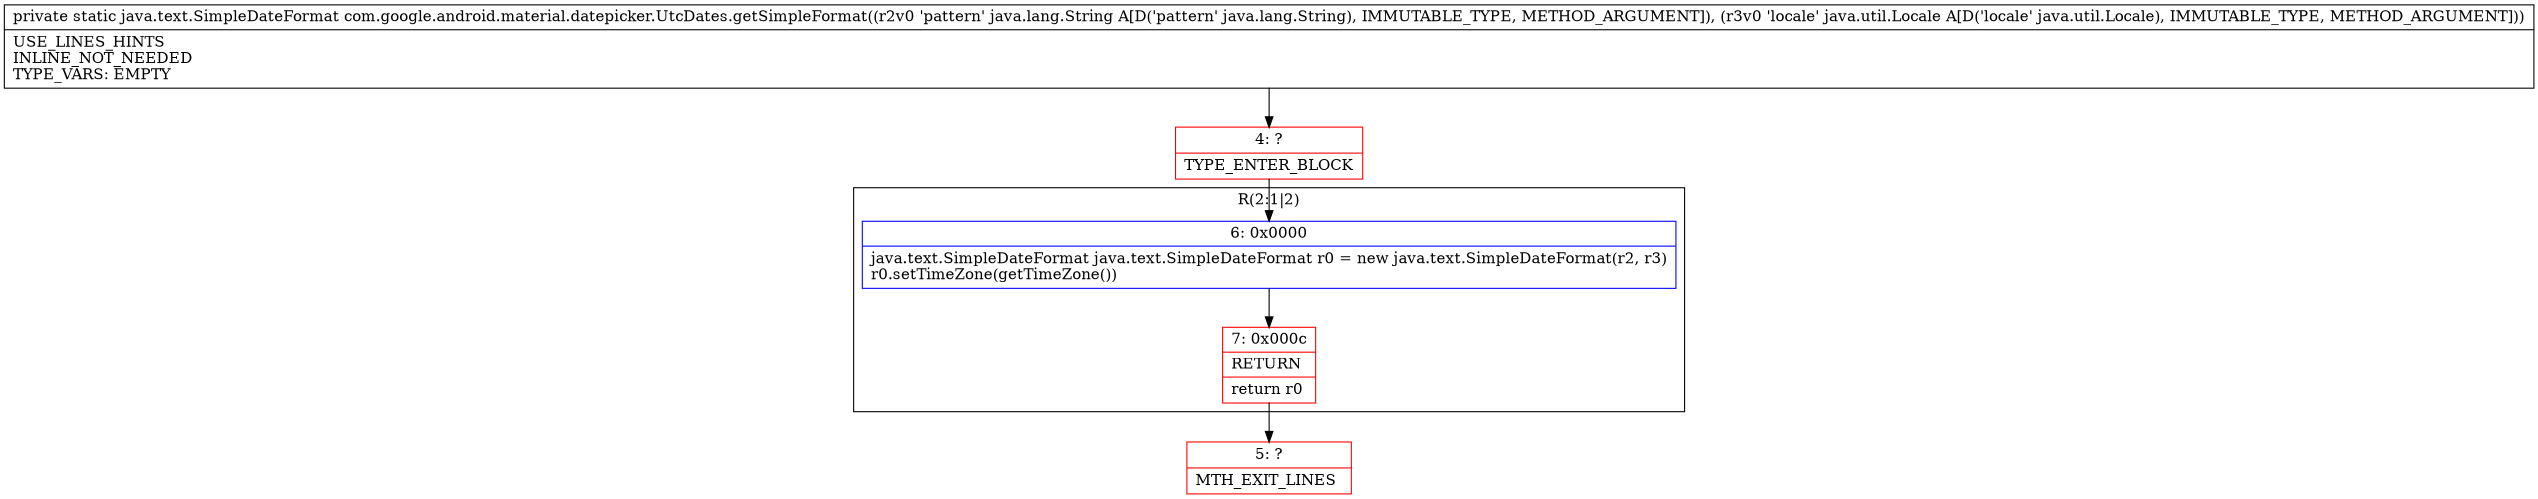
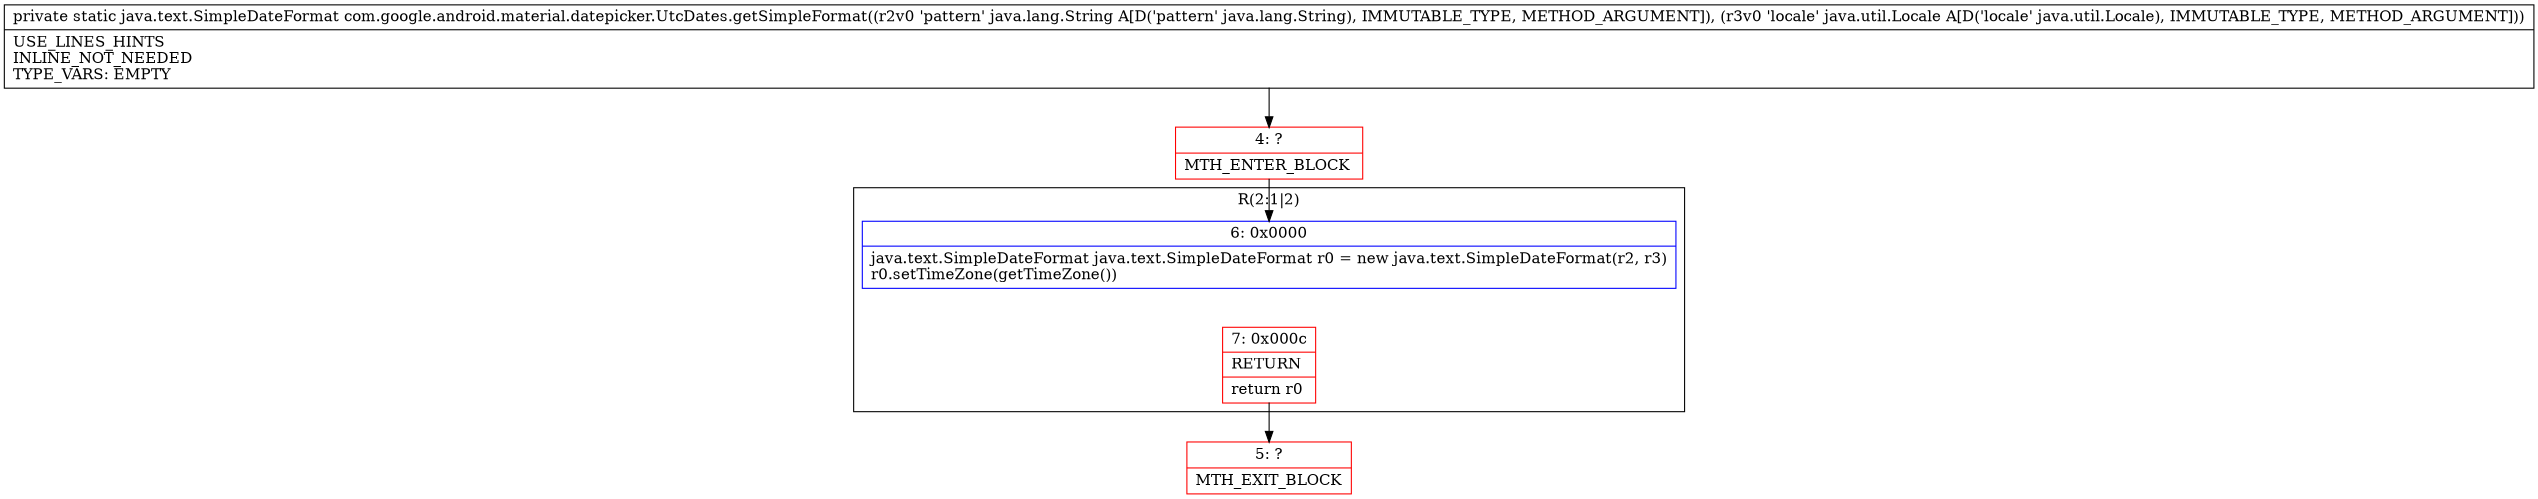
node "4: ?": text "TYPE_ENTER_BLOCK" -> "MTH_ENTER_BLOCK"
edge "6: 0x0000" -> "7: 0x000c": removed
node "5: ?": text "MTH_EXIT_LINES" -> "MTH_EXIT_BLOCK"
